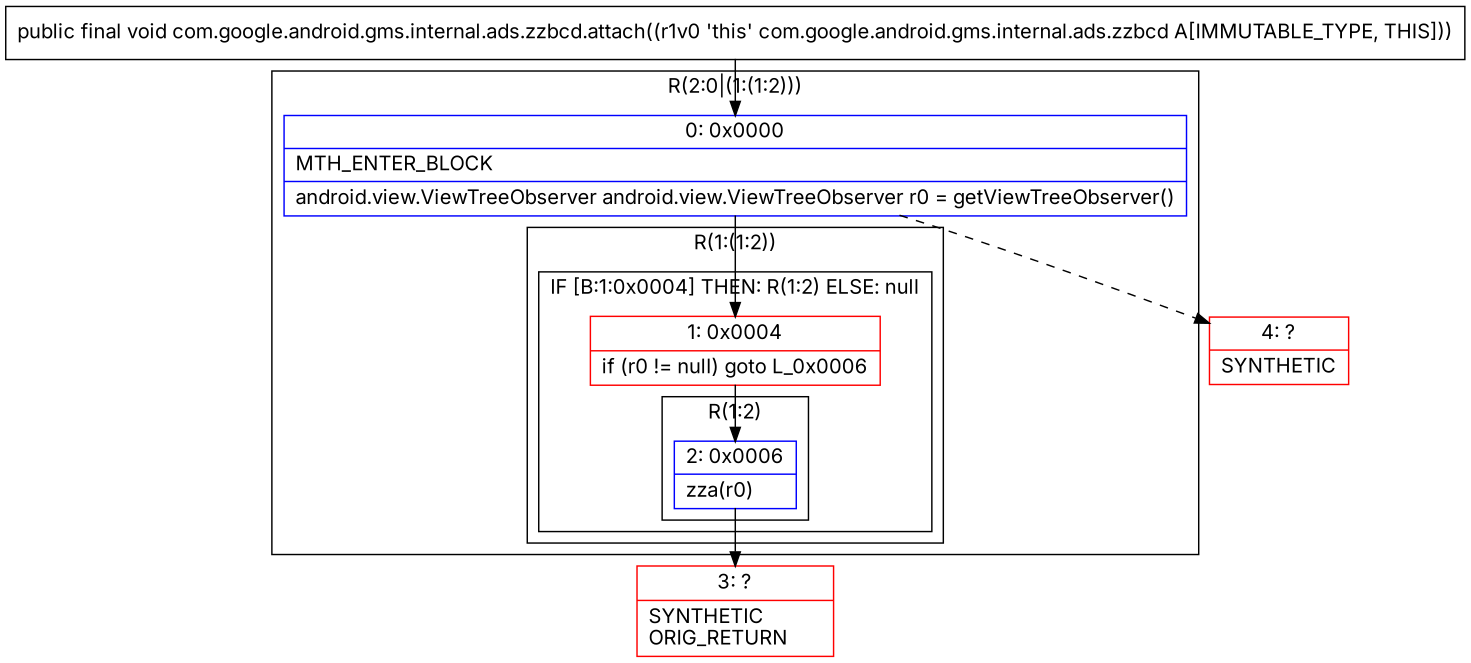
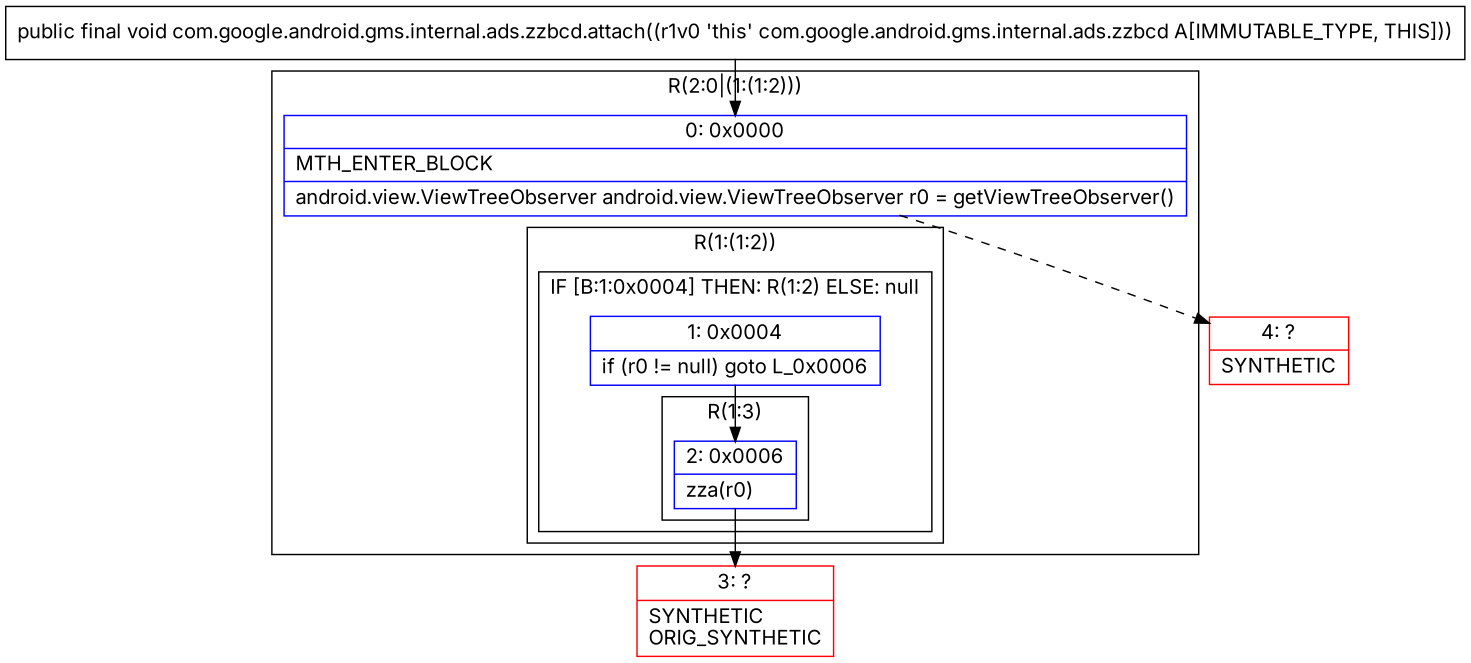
edge "0: 0x0000" -> "1: 0x0004": removed
node "1: 0x0004": color red -> blue
cluster "R(1:2)": label "R(1:2)" -> "R(1:3)"
node "3: ?": text "ORIG_RETURN" -> "ORIG_SYNTHETIC"
